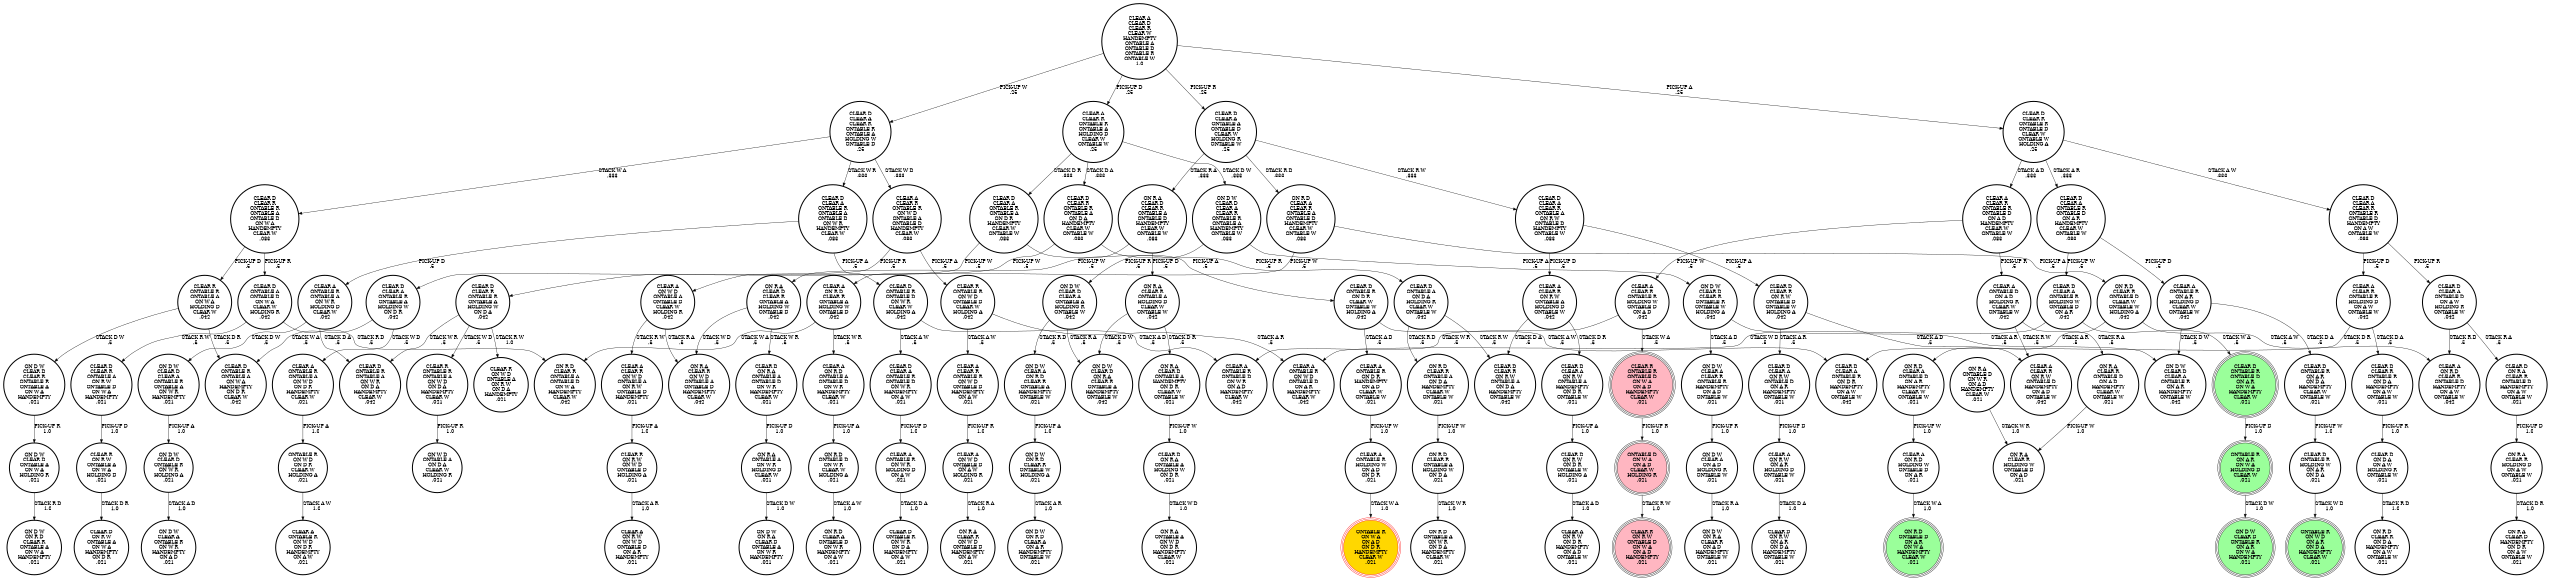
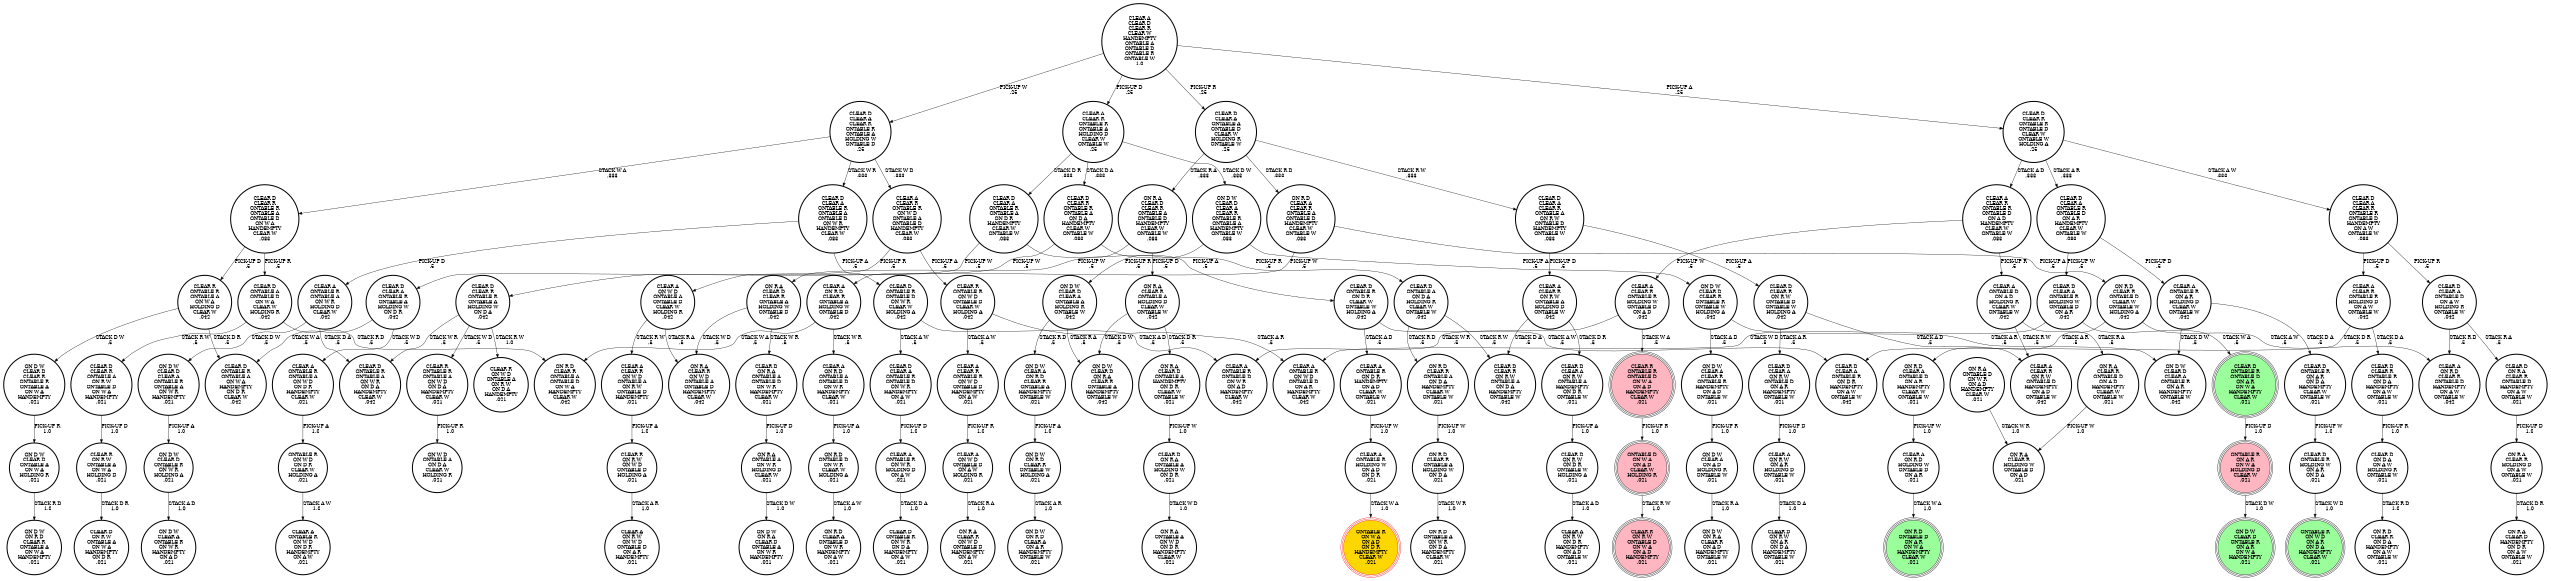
node "ONTABLE R ON A R ON W A HOLDING D CLEAR W .021": fillcolor palegreen1 -> lightpink
